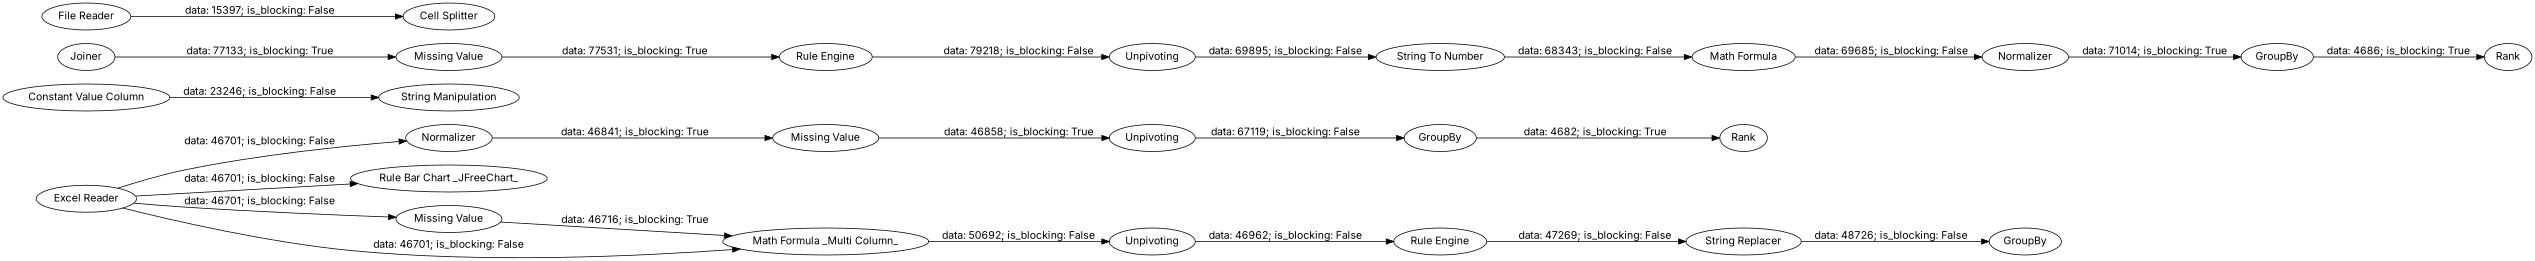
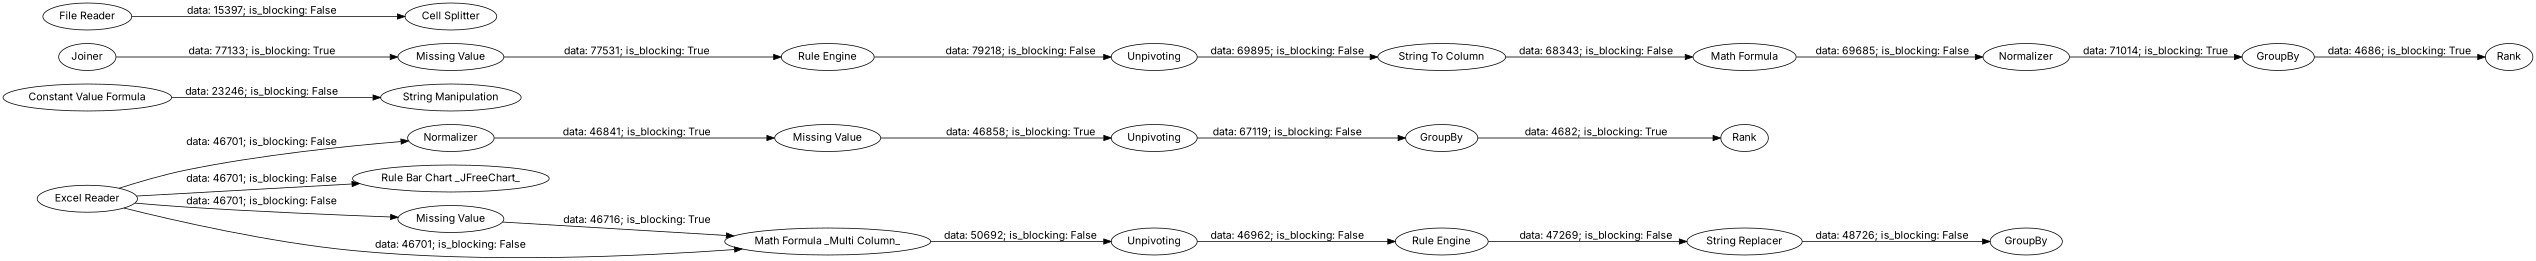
node "String To Number": label "String To Number" -> "String To Column"
node "Constant Value Column": label "Constant Value Column" -> "Constant Value Formula"
